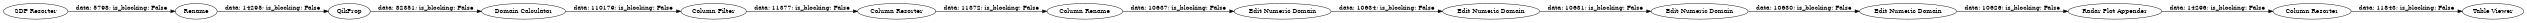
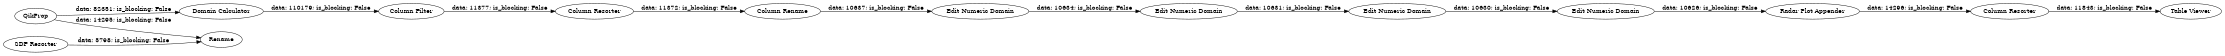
edge "Rename" -> "QikProp": reversed
